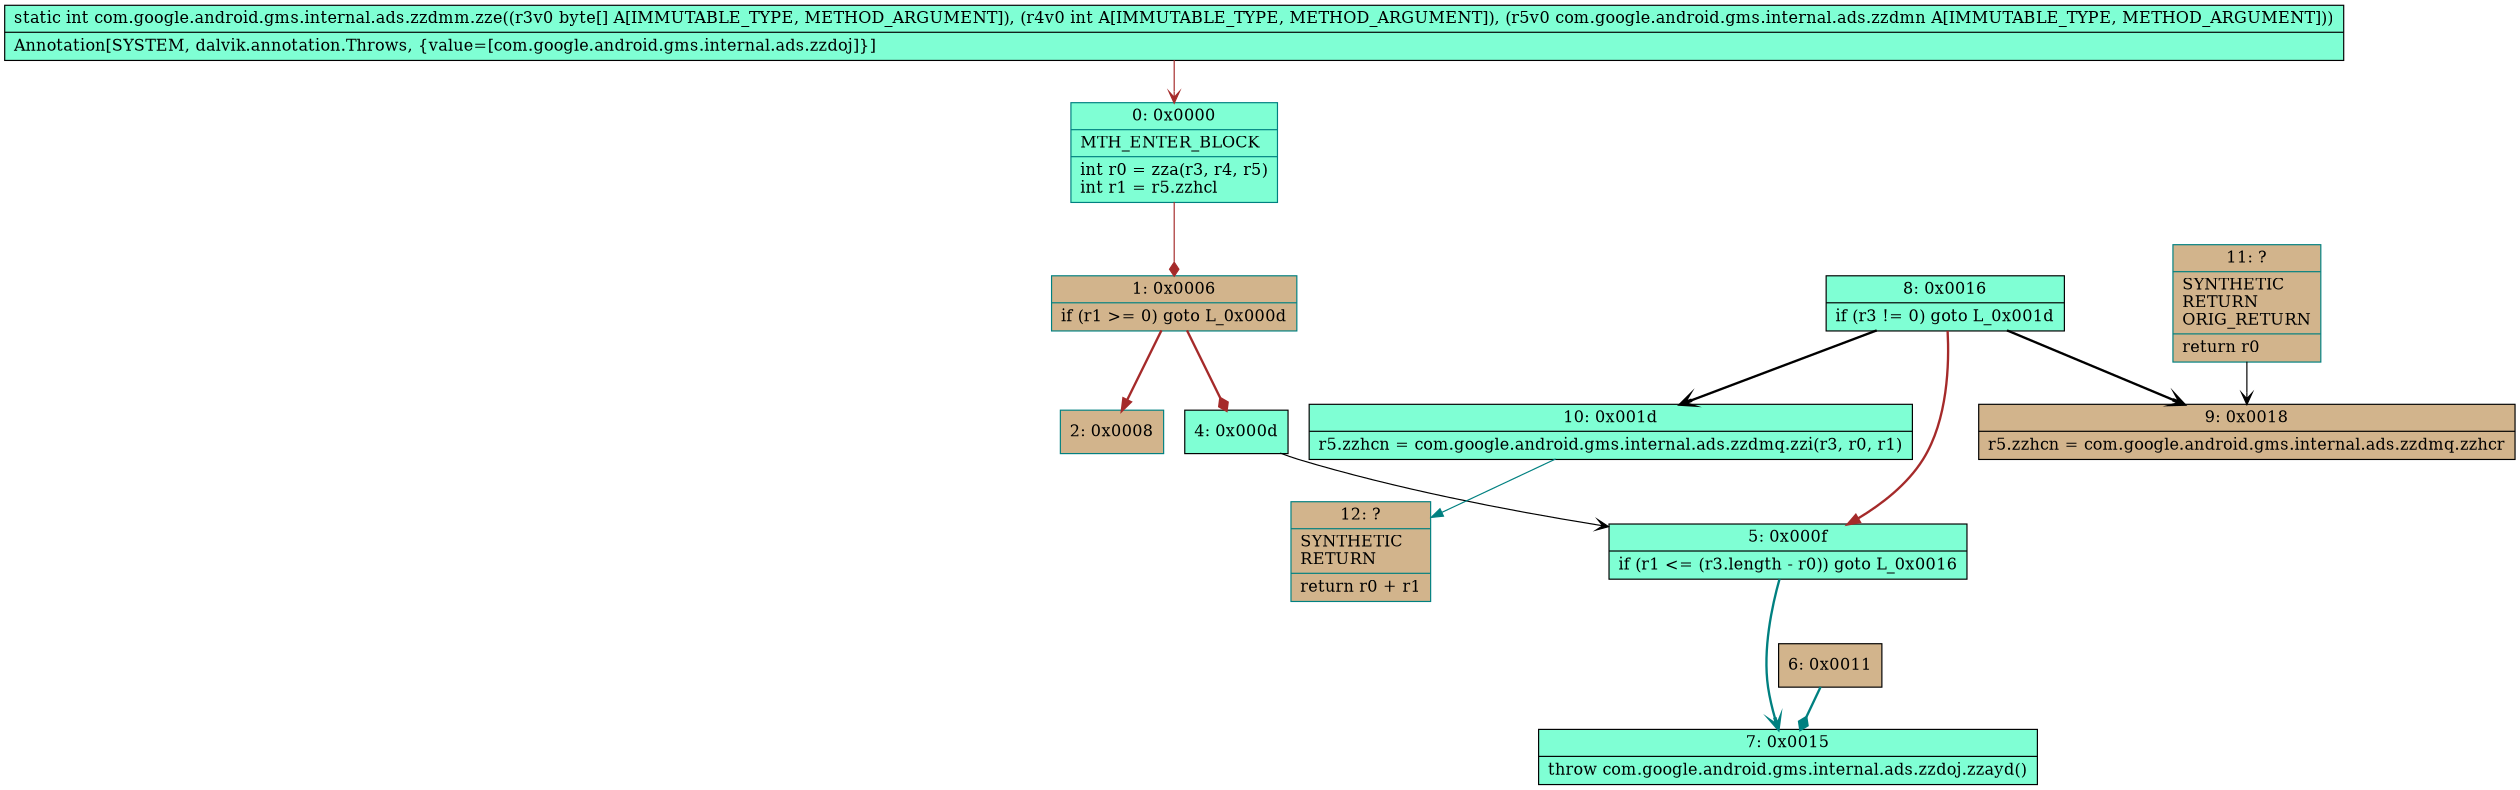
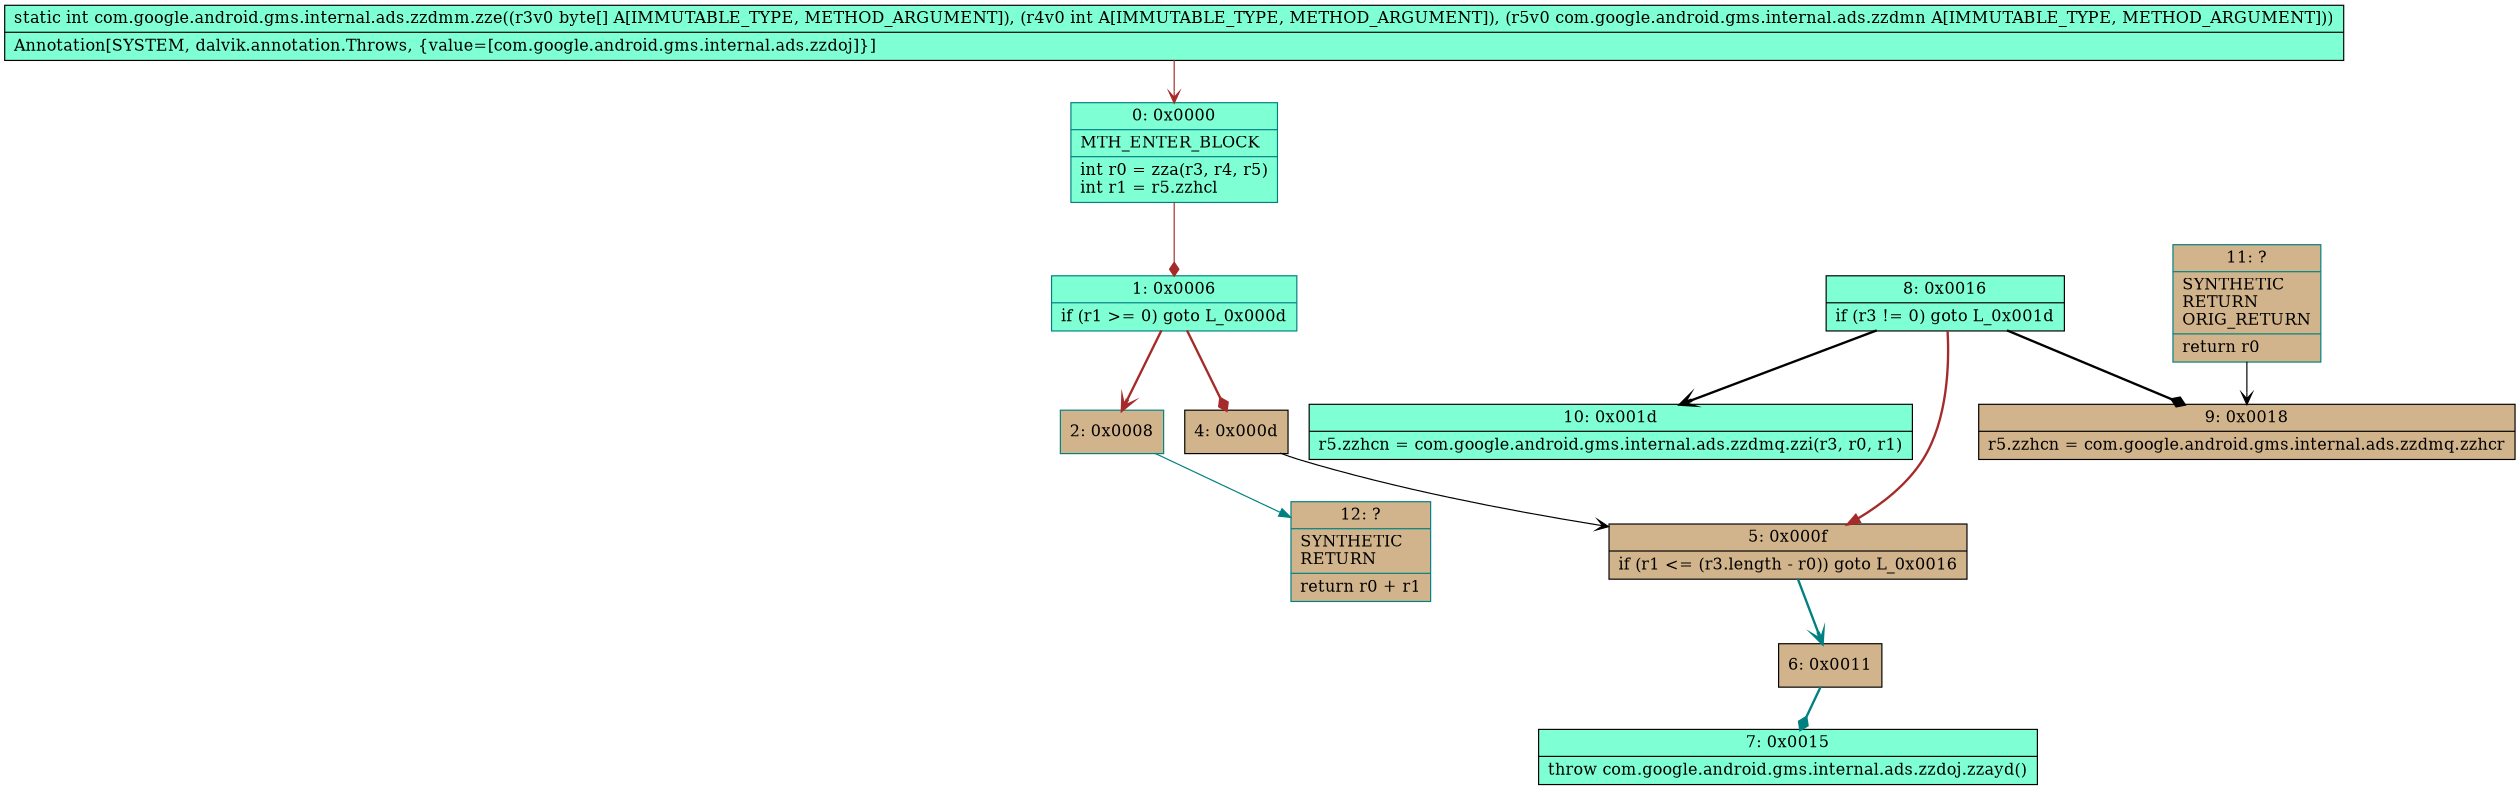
node "1: 0x0006": fillcolor tan -> aquamarine
edge "1: 0x0006" -> "2: 0x0008": arrowhead normal -> vee
edge "8: 0x0016" -> "9: 0x0018": arrowhead vee -> diamond
node "4: 0x000d": fillcolor aquamarine -> tan
edge "10: 0x001d" -> "12: ?": now "2: 0x0008" -> "12: ?"
node "5: 0x000f": fillcolor aquamarine -> tan
edge "5: 0x000f" -> "7: 0x0015": now "5: 0x000f" -> "6: 0x0011"
